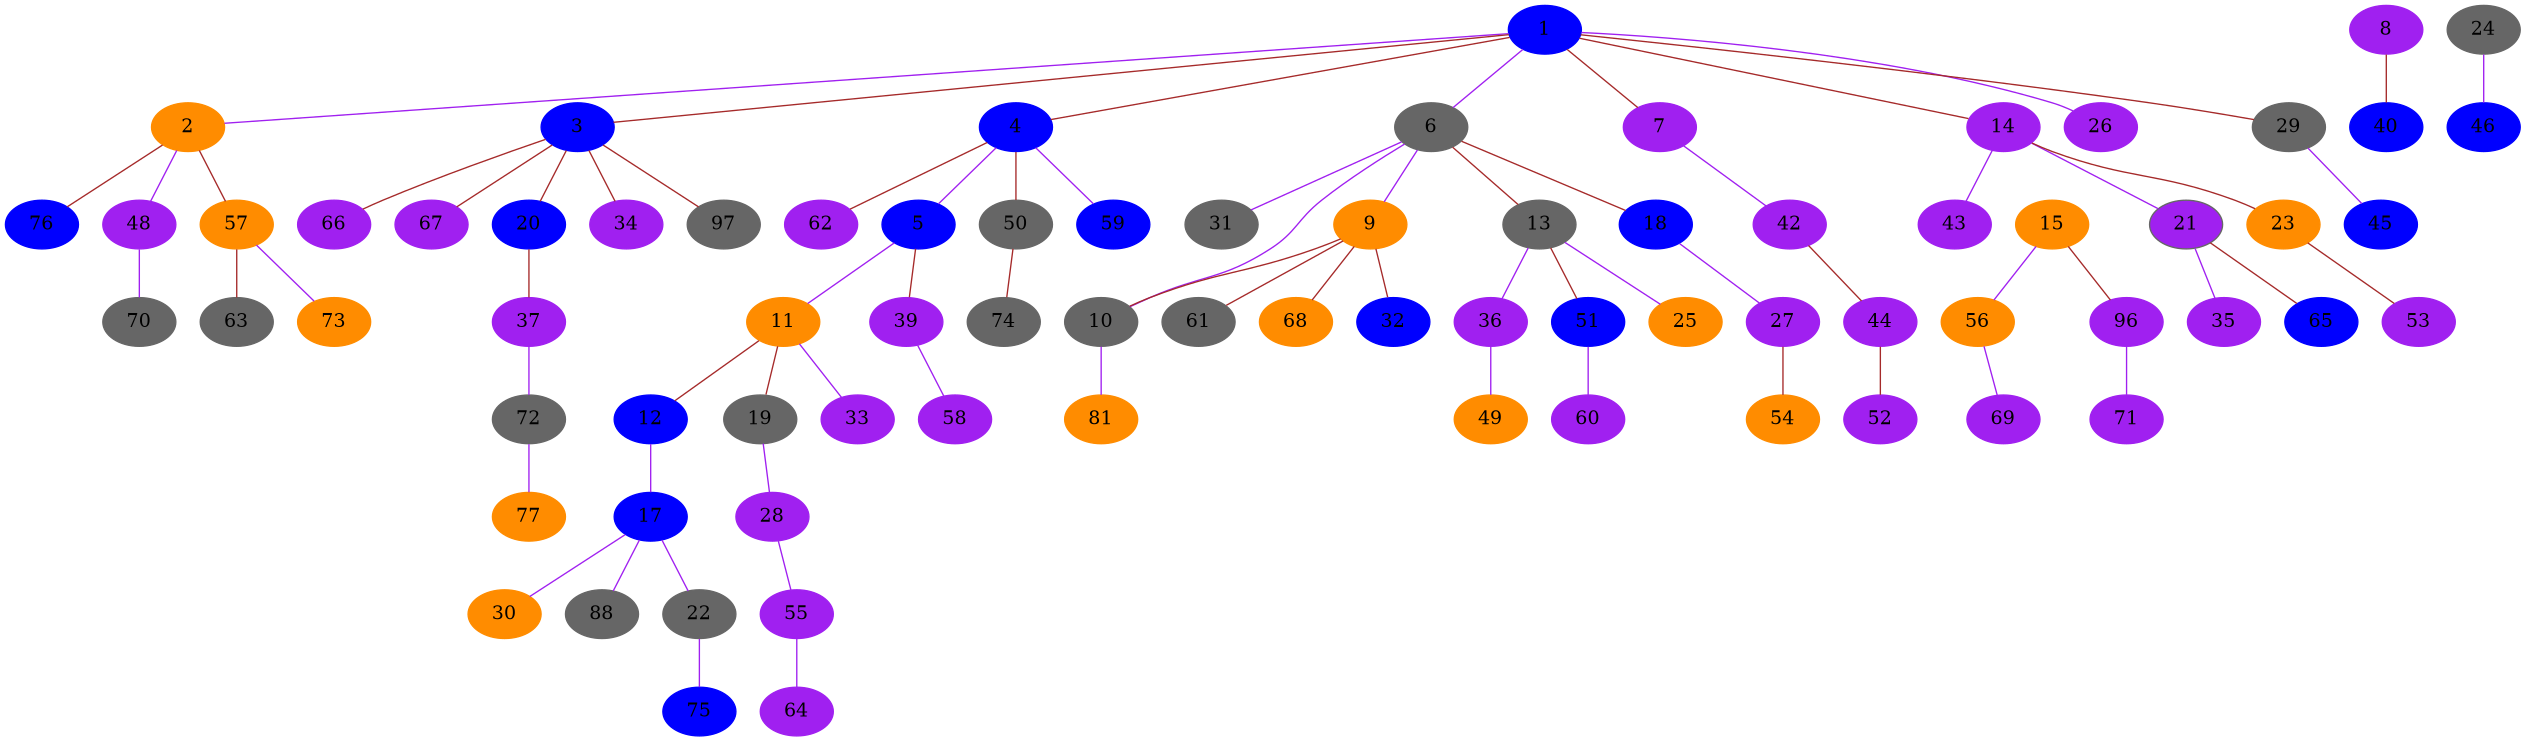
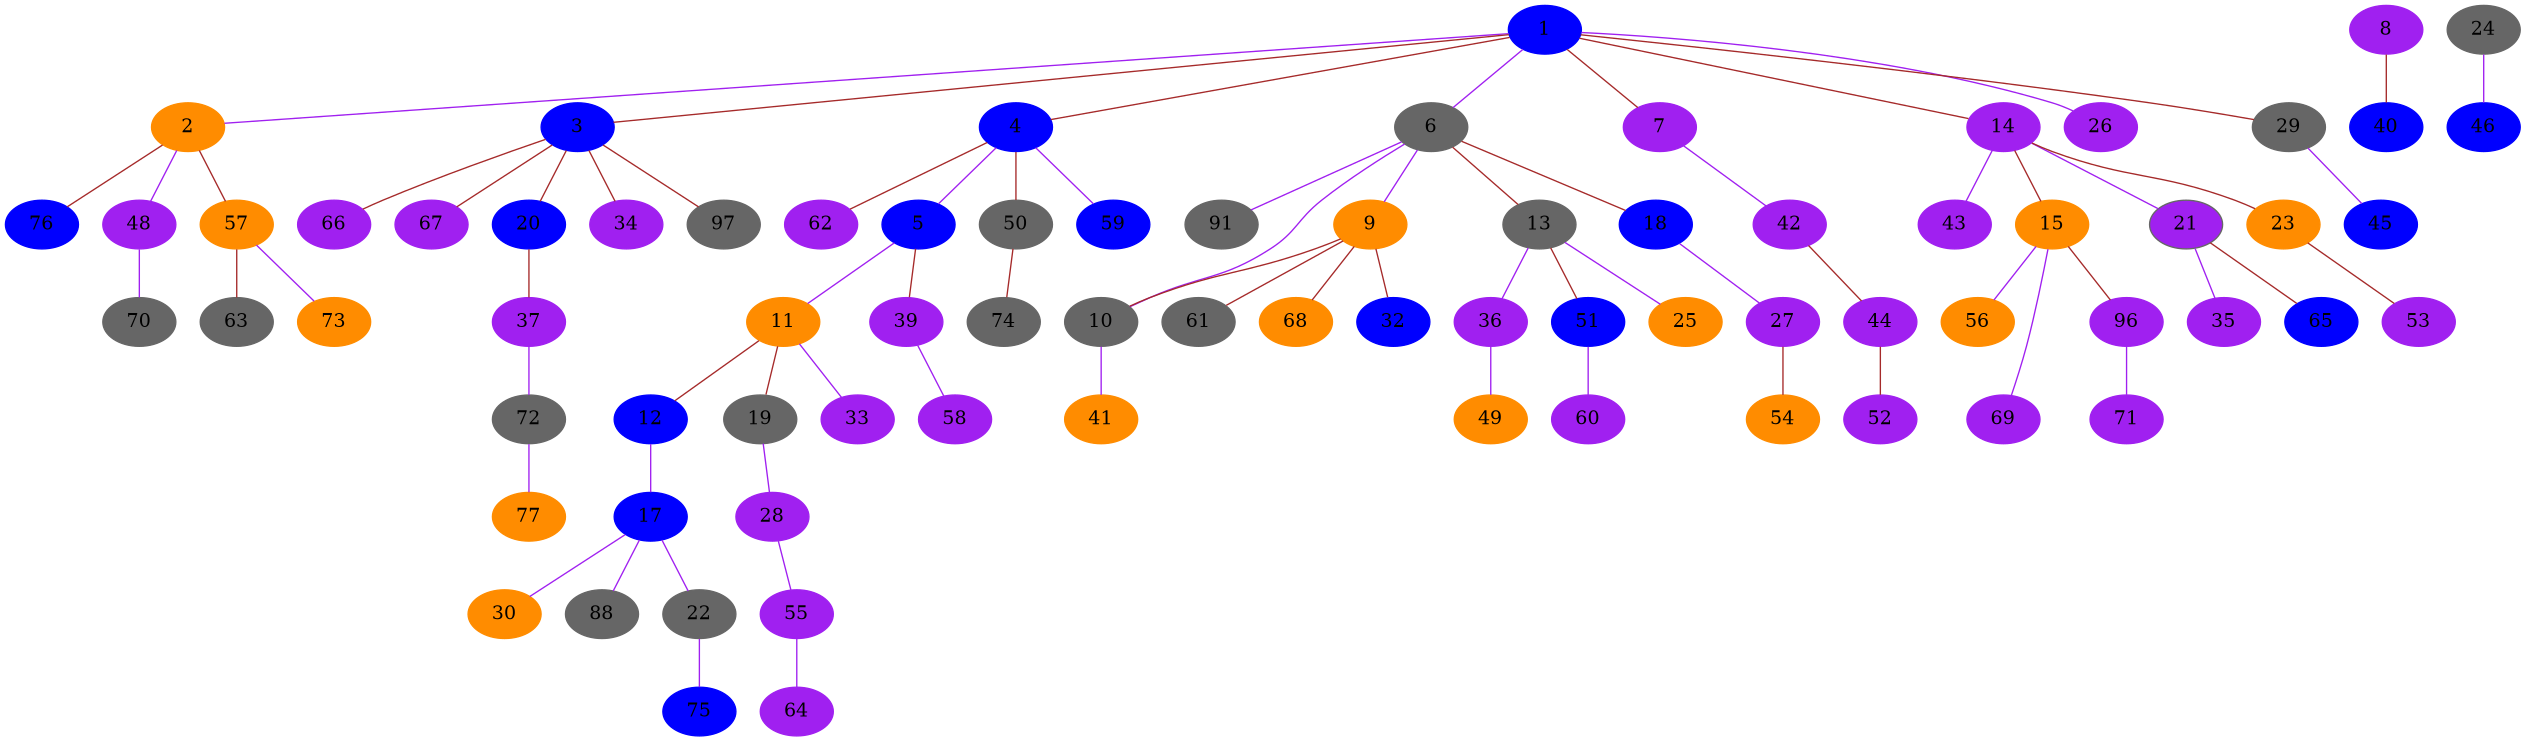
edge "14" -- "15": added
node "31": label "31" -> "91"
edge "56" -- "69": now "15" -- "69"
node "81": label "81" -> "41"
